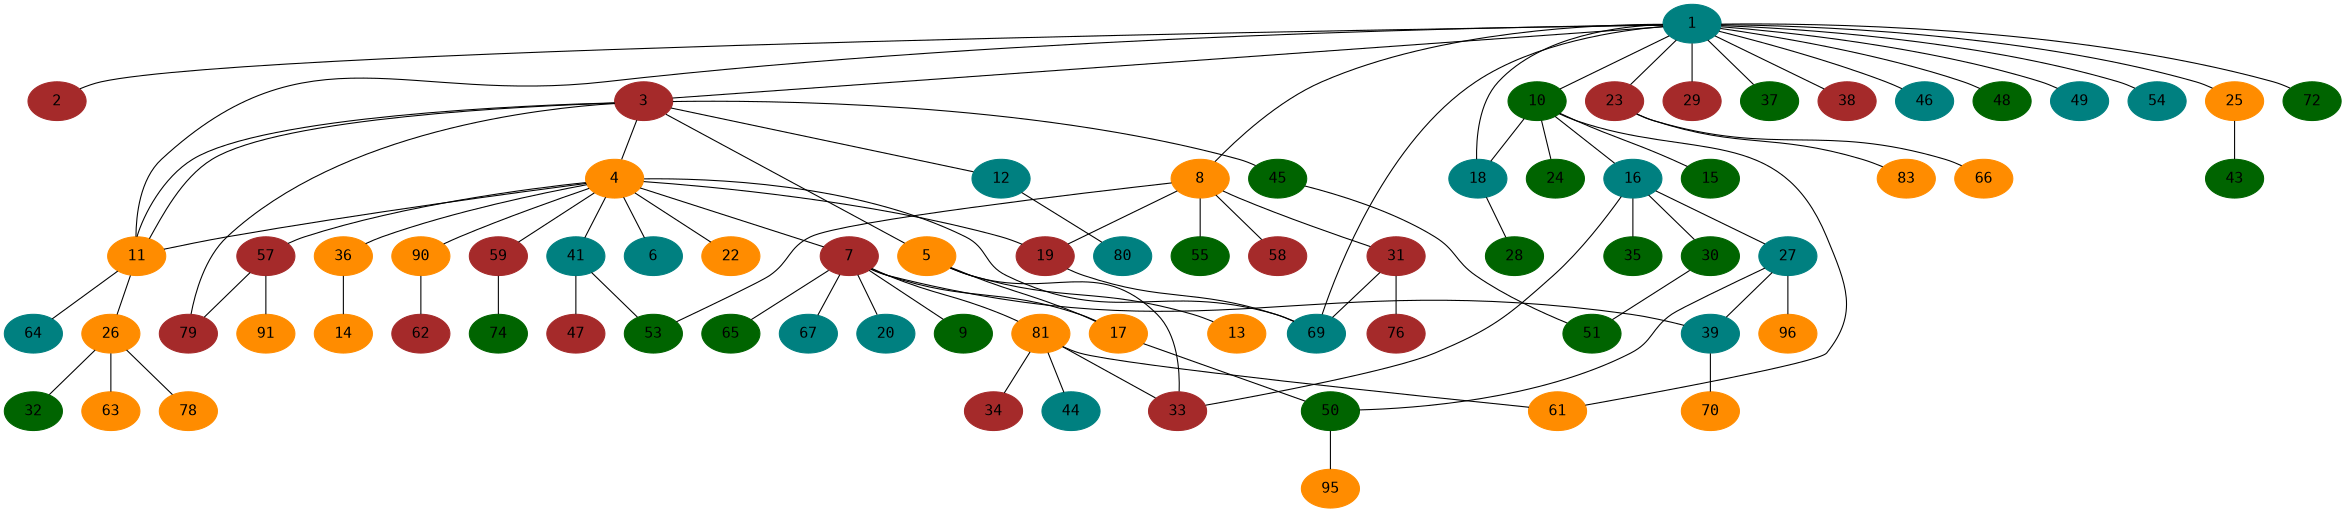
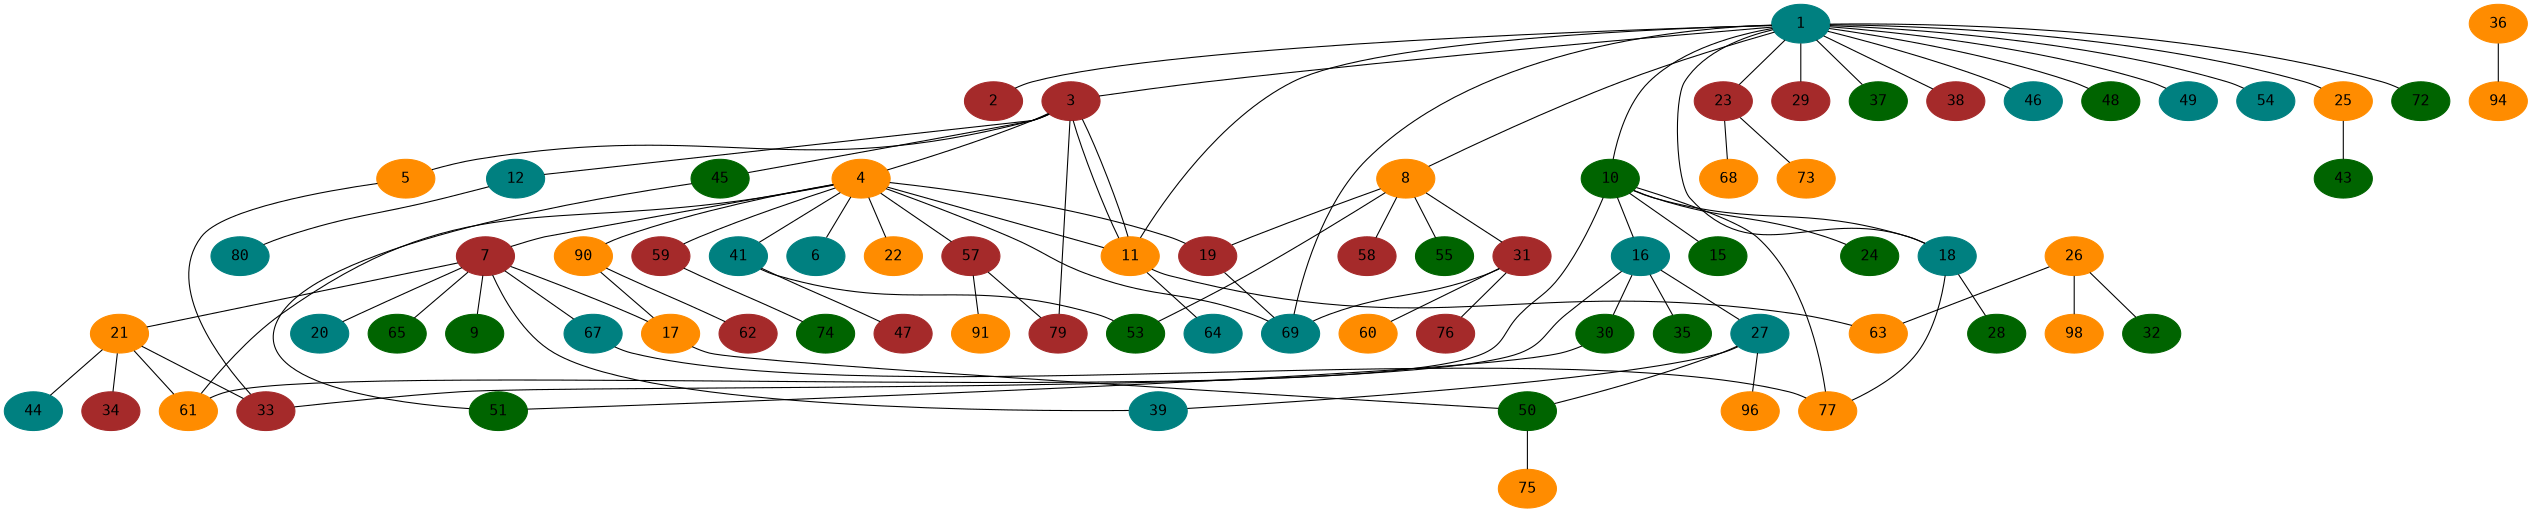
node "83": label "83" -> "73"
node "66": label "66" -> "68"
edge "4" -- "36": now "4" -- "61"
edge "5" -- "17": now "90" -- "17"
edge "11" -- "26": now "11" -- "63"
node "14": label "14" -> "94"
node "81": label "81" -> "21"
node "13": removed
node "60": added
node "78": label "78" -> "98"
node "70": removed
node "77": added
node "95": label "95" -> "75"
